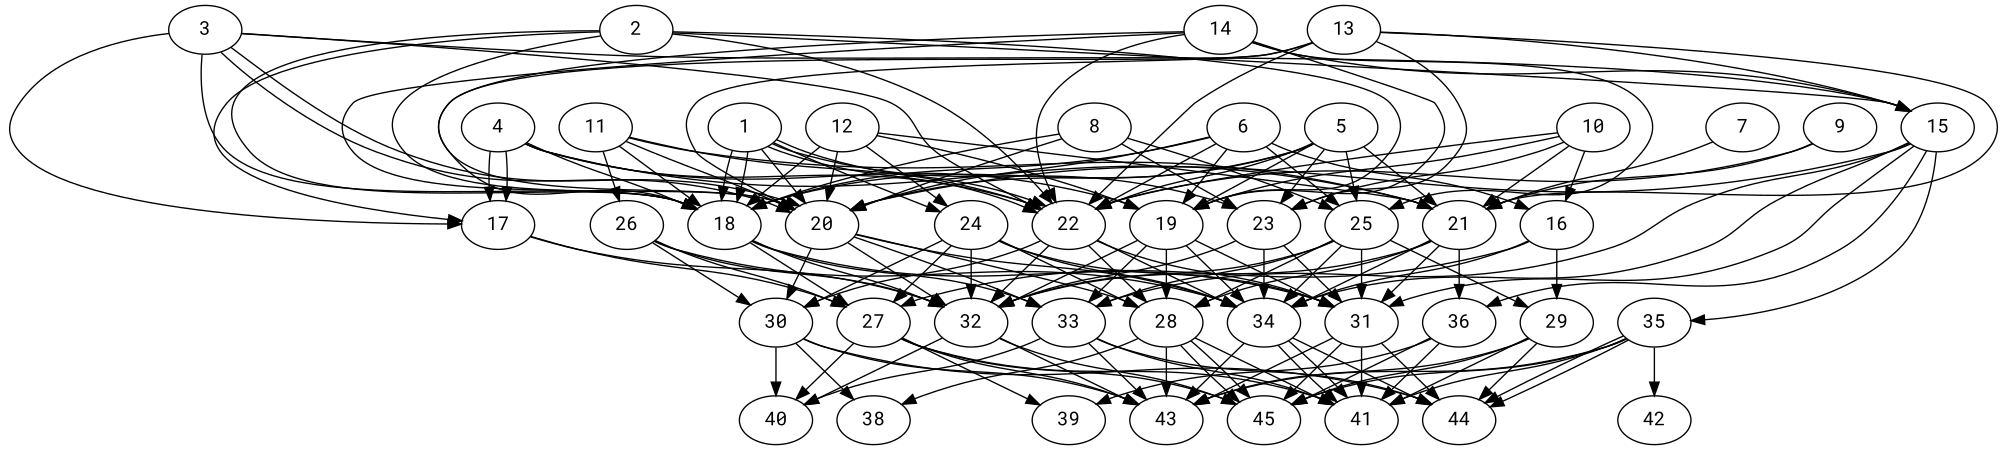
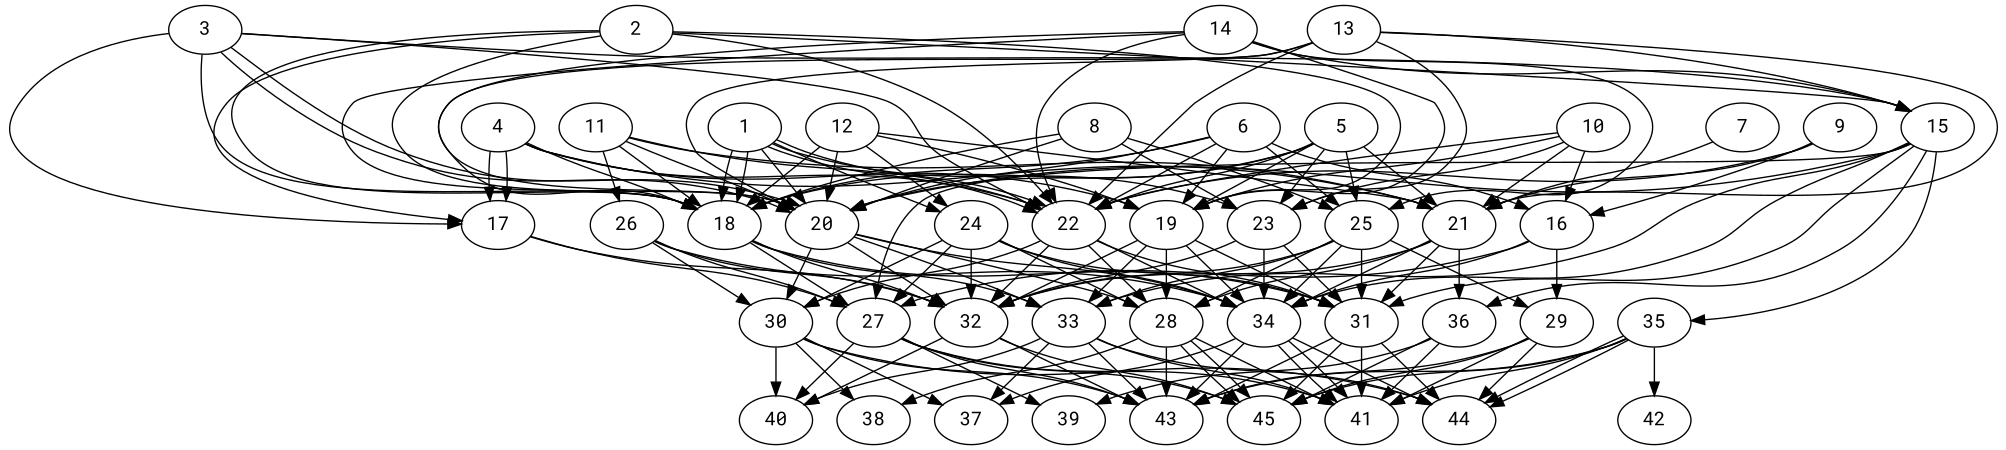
edge "15" -> "27": added
edge "9" -> "16": added
node "37": added
